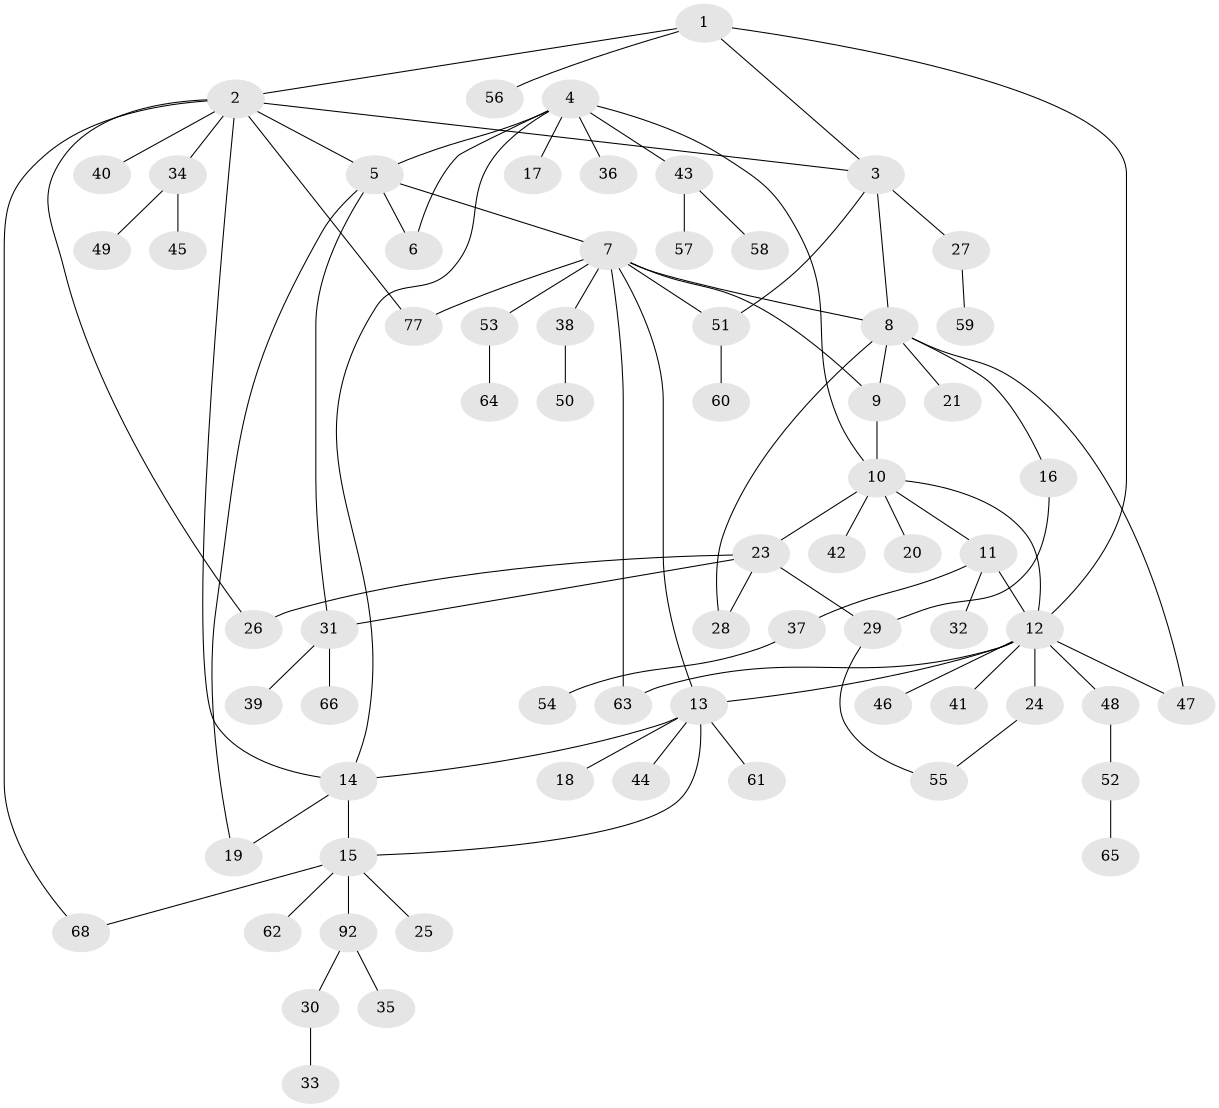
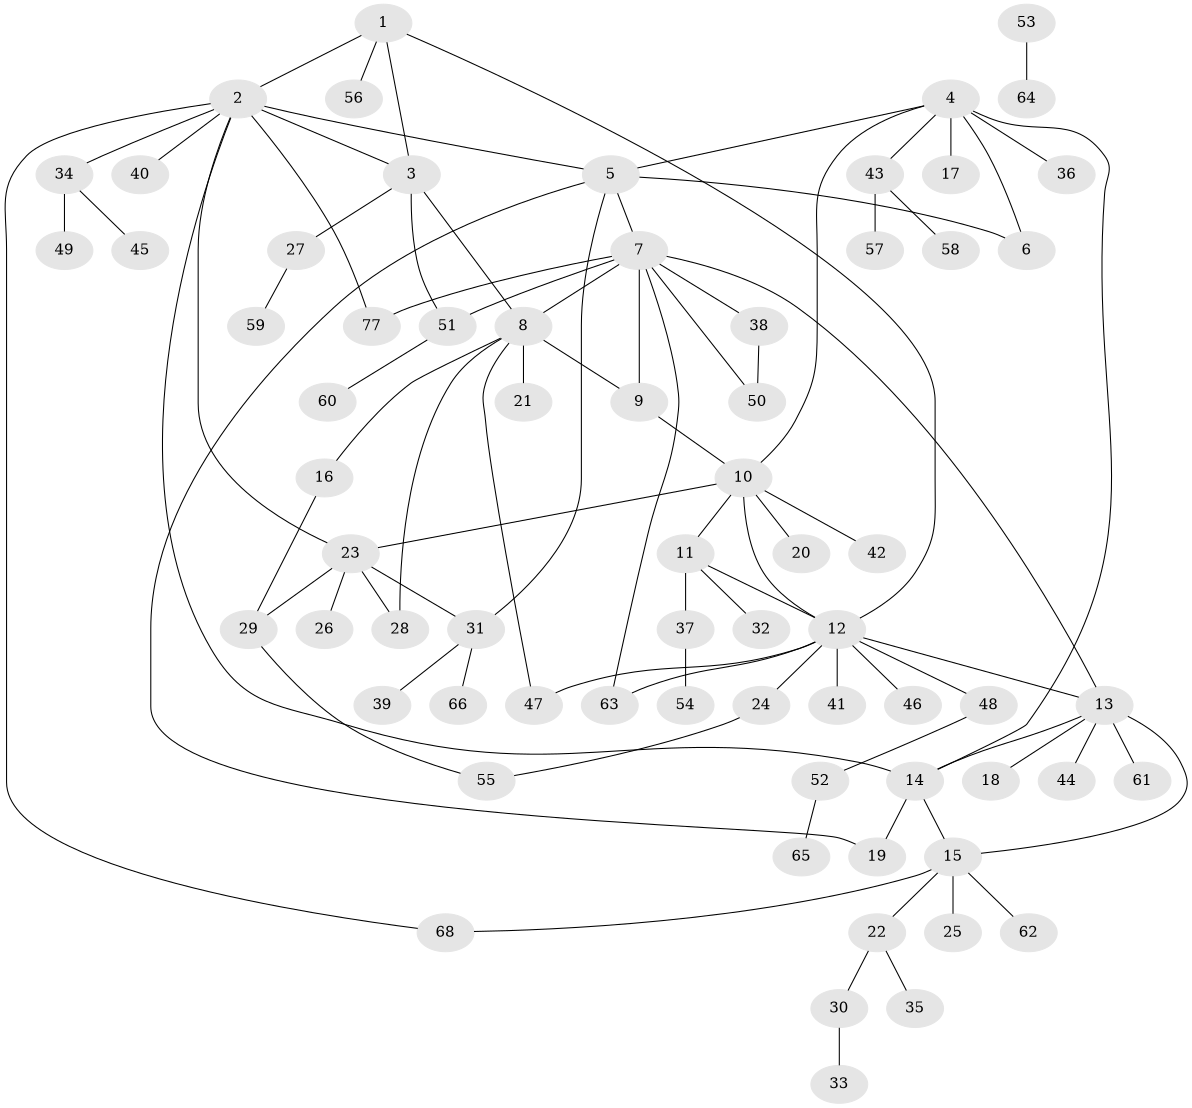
edge "7" -- "53": now "7" -- "50"
edge "2" -- "26": now "2" -- "23"
node "92": label "92" -> "22"
